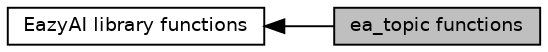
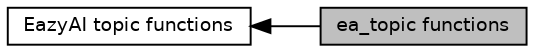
node "EazyAI library functions": label "EazyAI library functions" -> "EazyAI topic functions"
